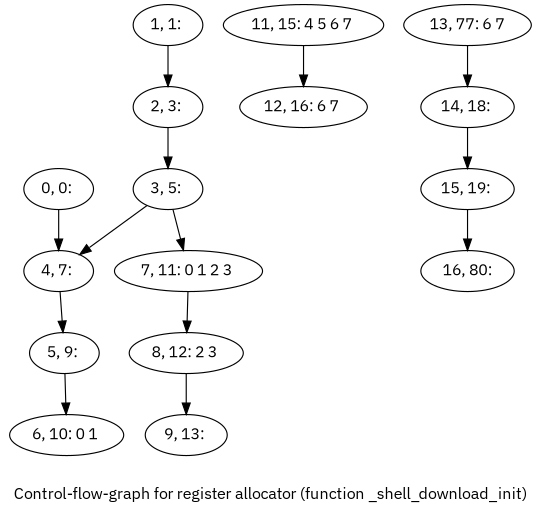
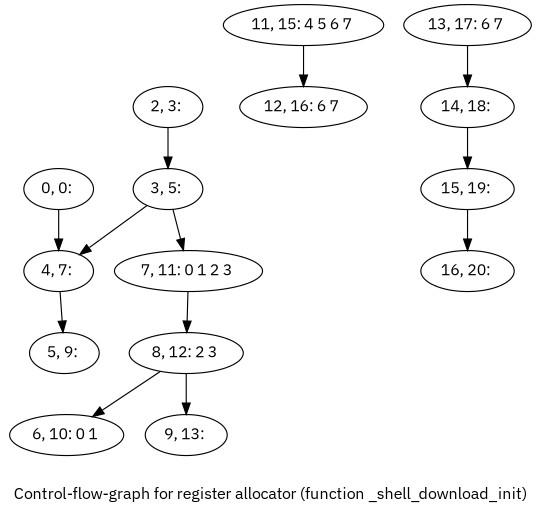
node "1, 1:": removed
node "13, 77: 6 7": label "13, 77: 6 7" -> "13, 17: 6 7"
node "16, 80:": label "16, 80:" -> "16, 20:"
edge "5, 9:" -> "6, 10: 0 1": now "8, 12: 2 3" -> "6, 10: 0 1"
